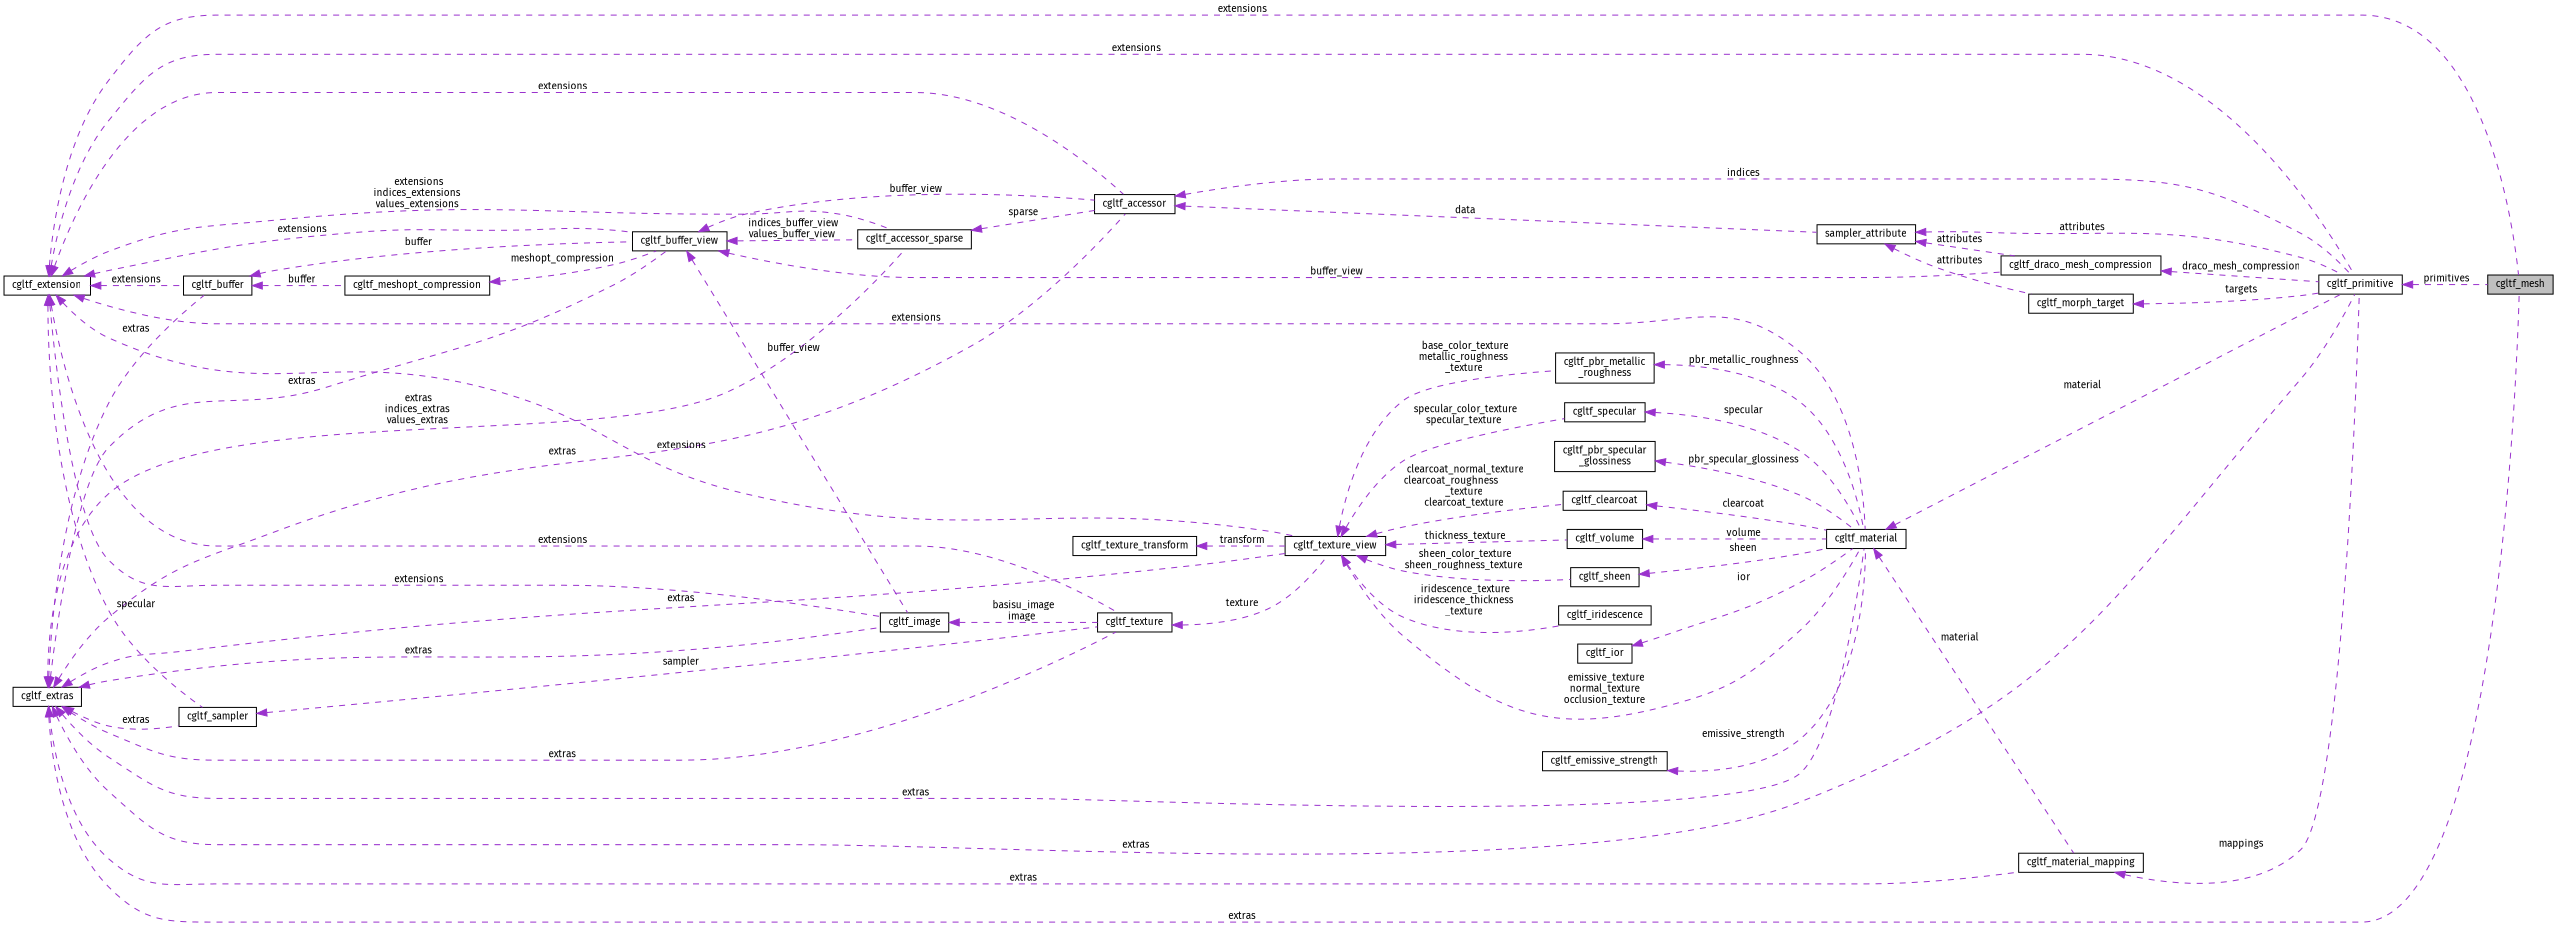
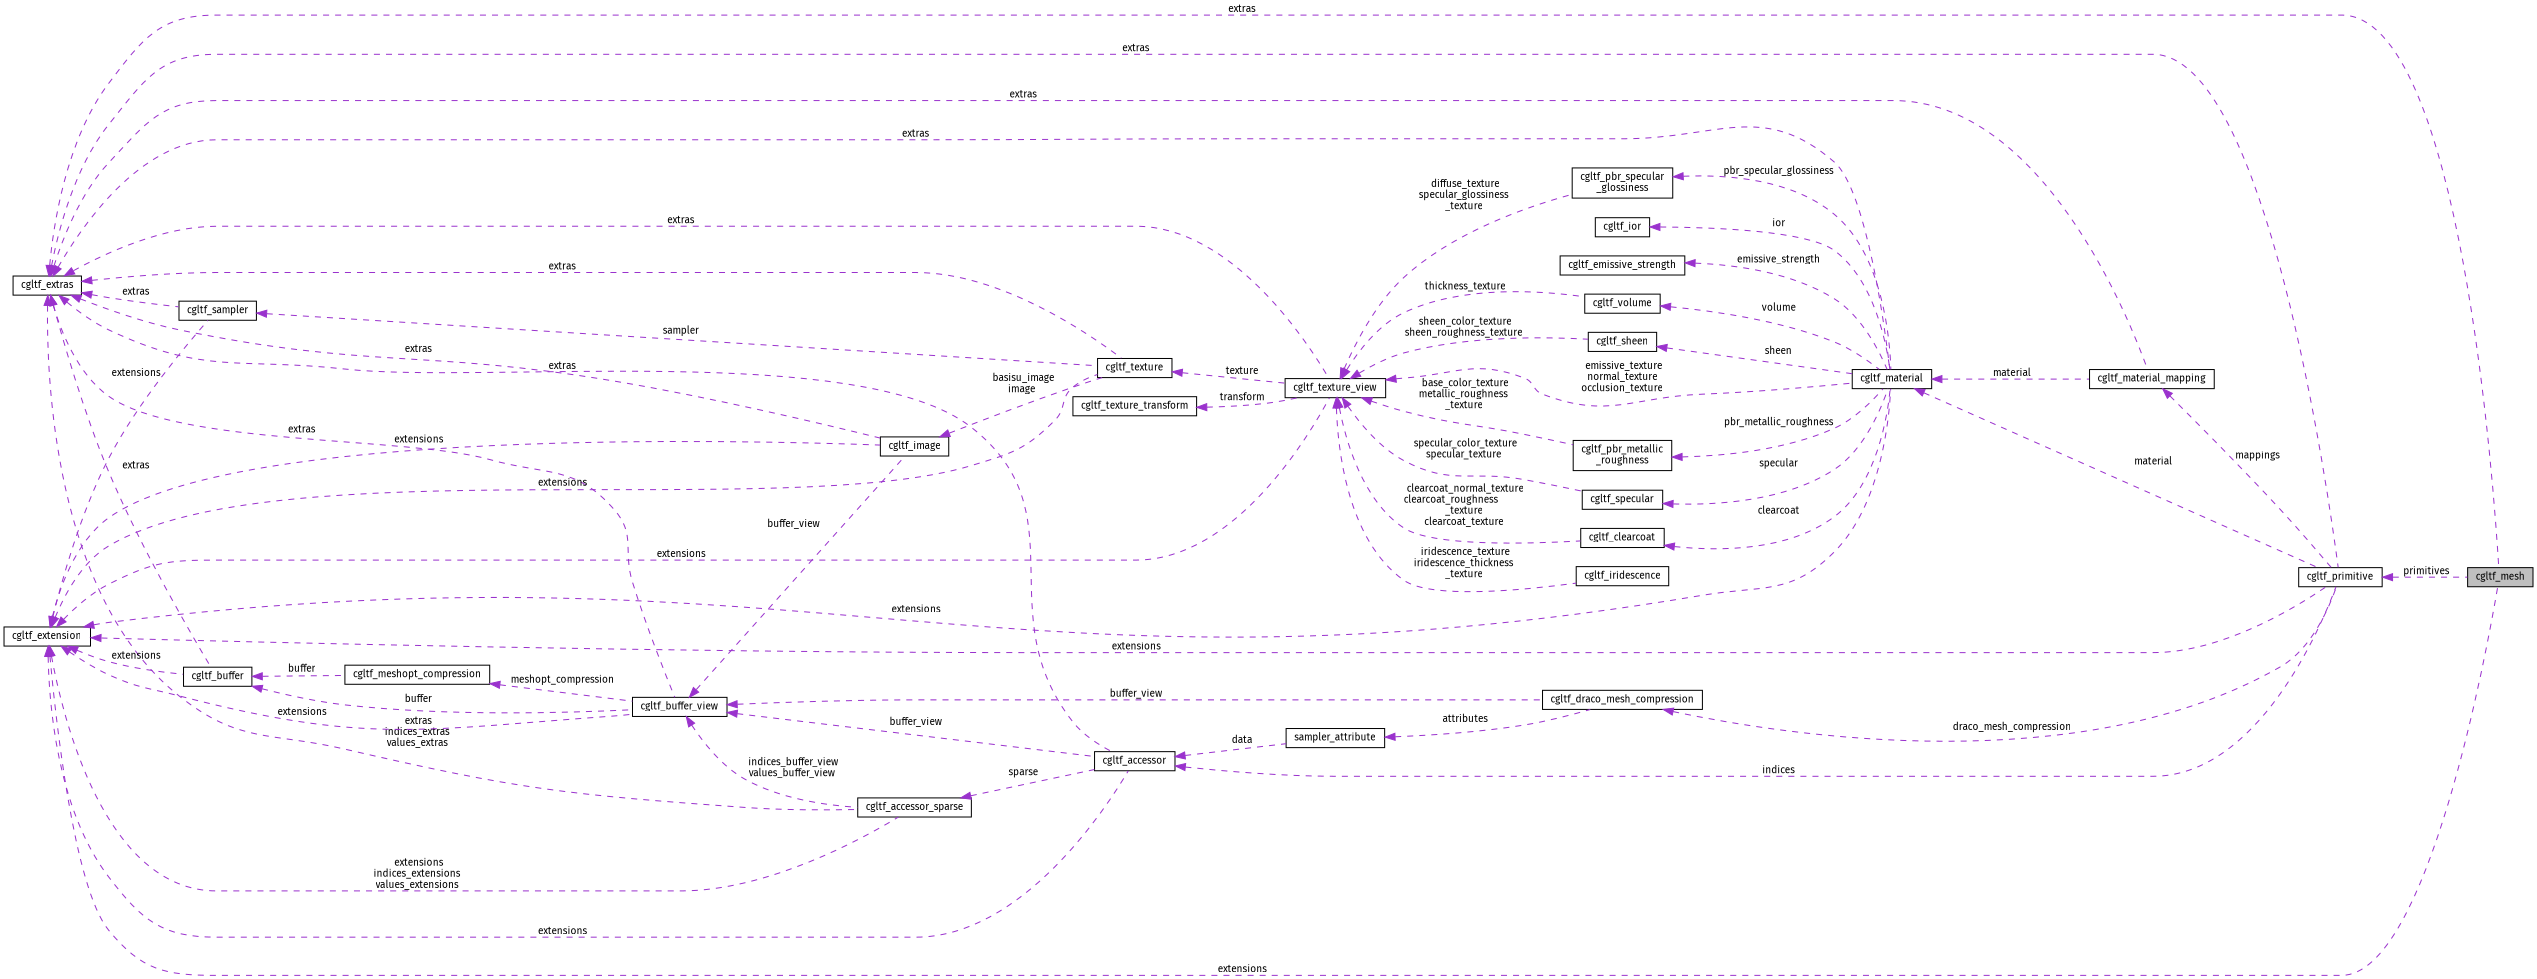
edge "cgltf_primitive" -> "sampler_attribute": removed, label "attributes"
edge "cgltf_pbr_specular _glossiness" -> "cgltf_texture_view": added, label "diffuse_texture specular_glossiness _texture"
node "cgltf_morph_target": removed
edge "cgltf_sampler" -> "cgltf_extension": label " specular" -> " extensions"
